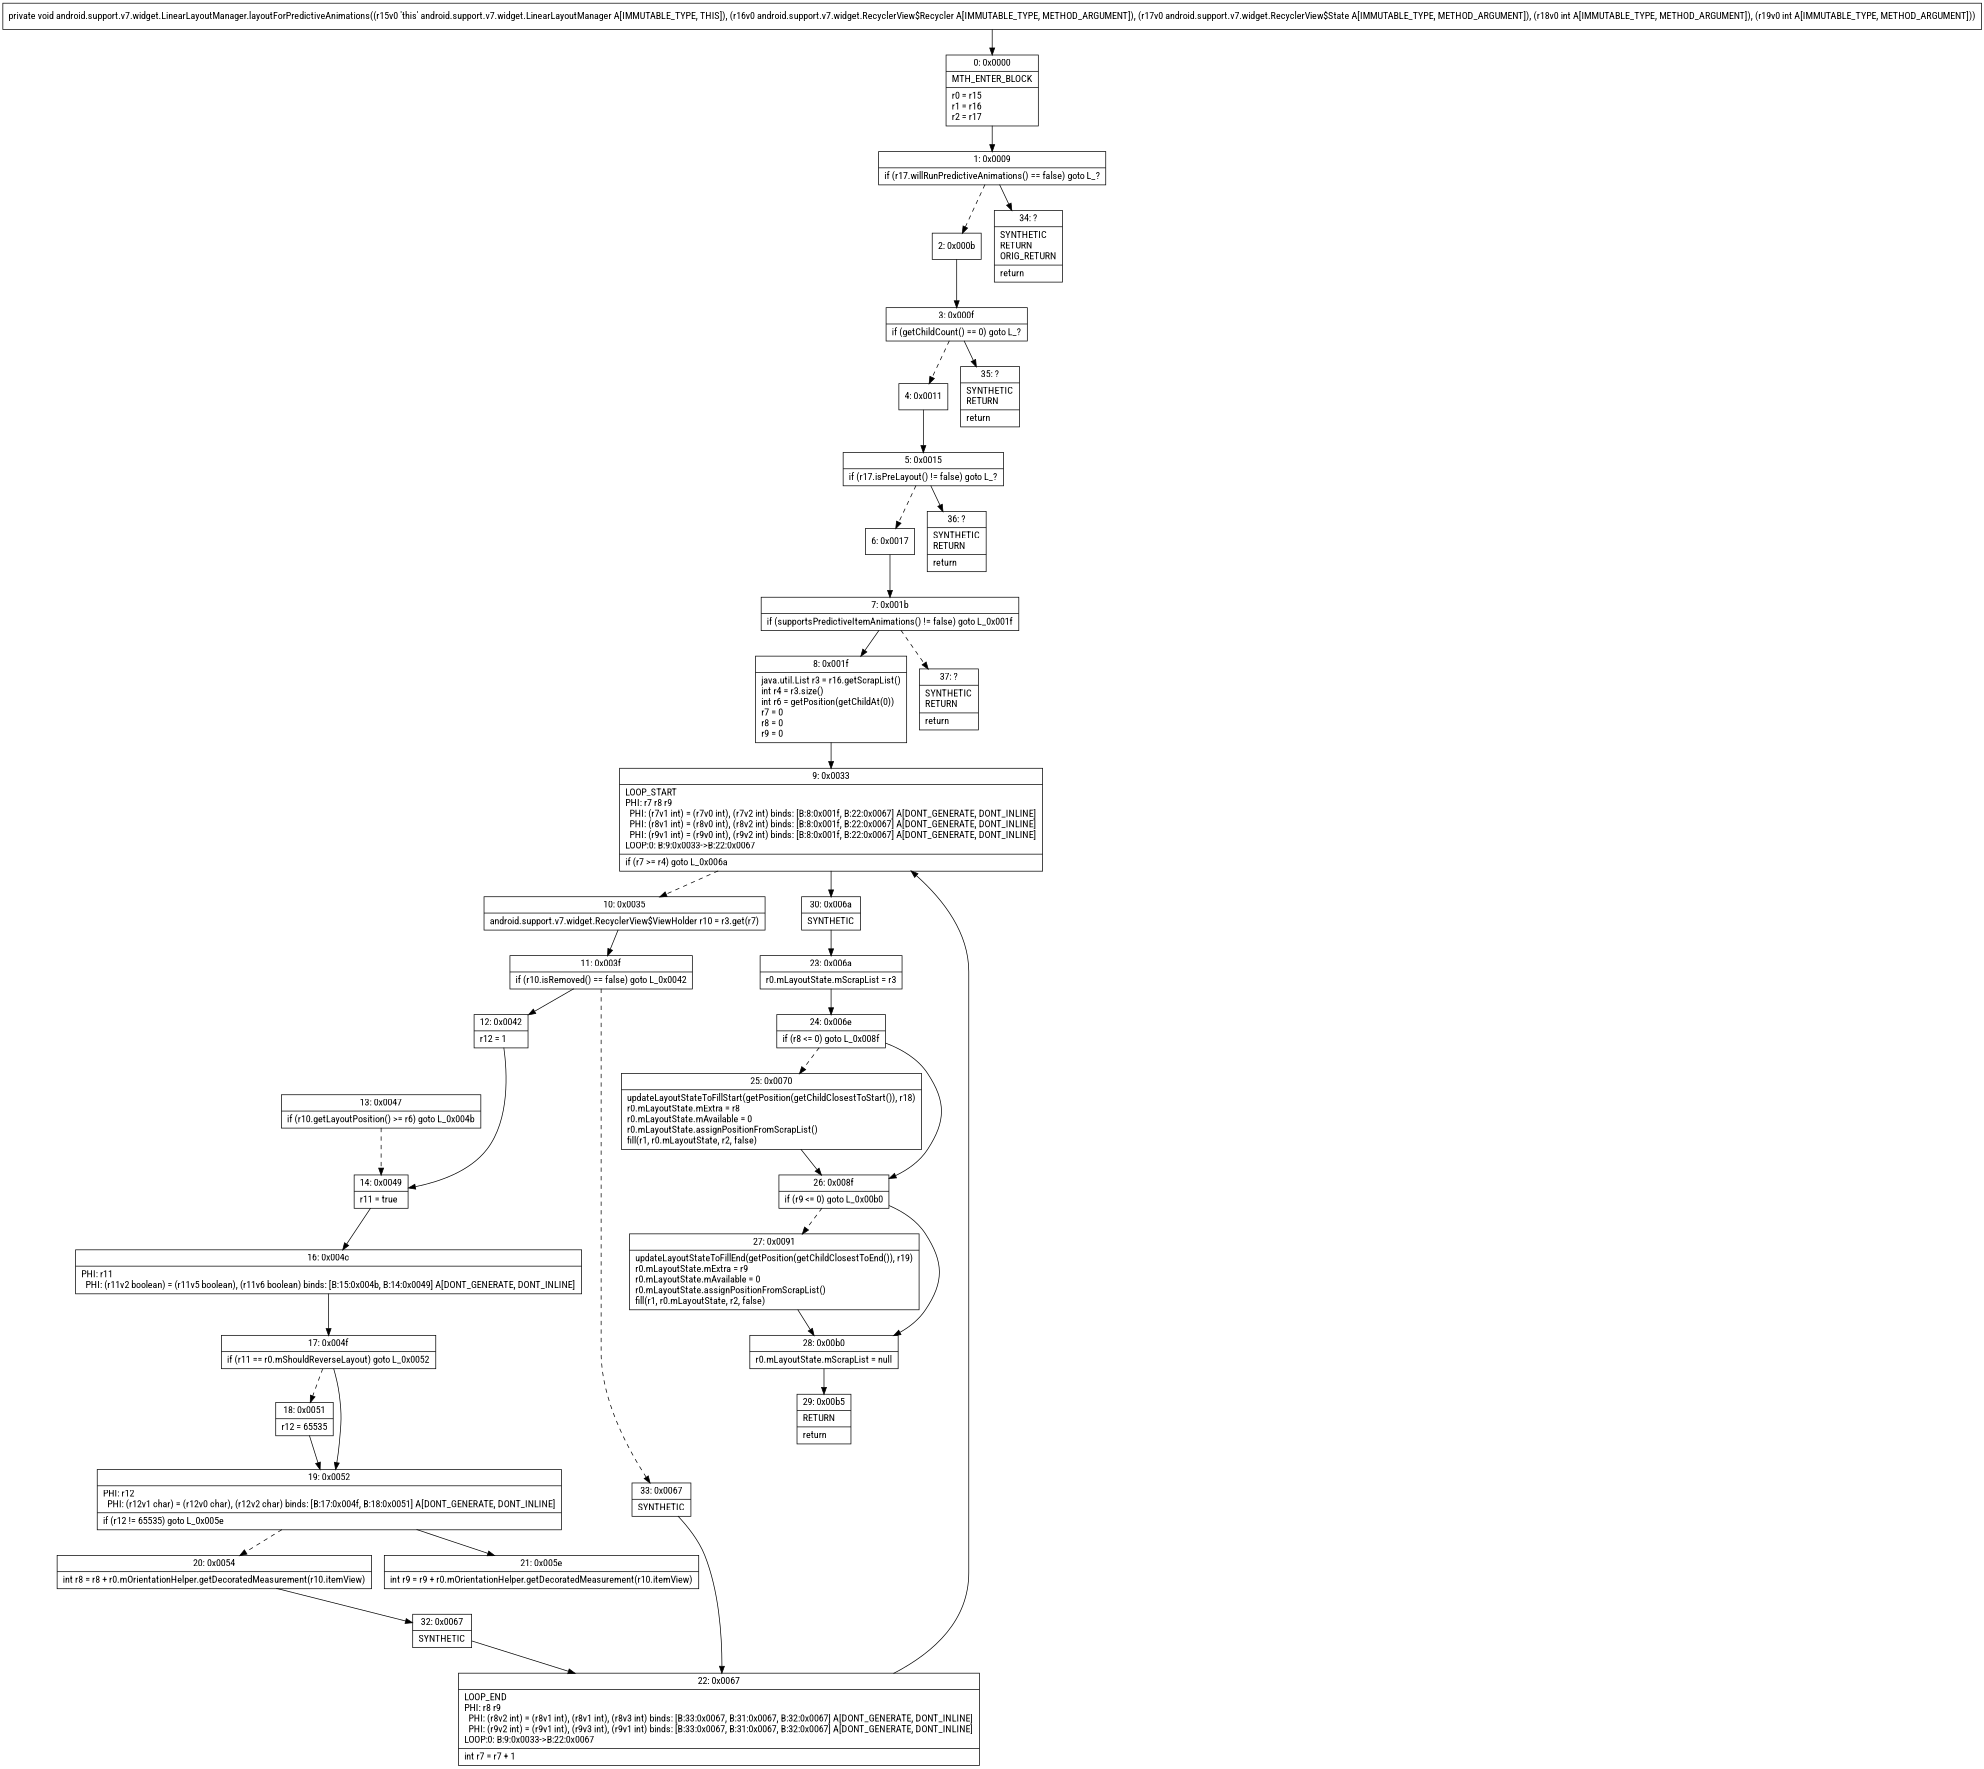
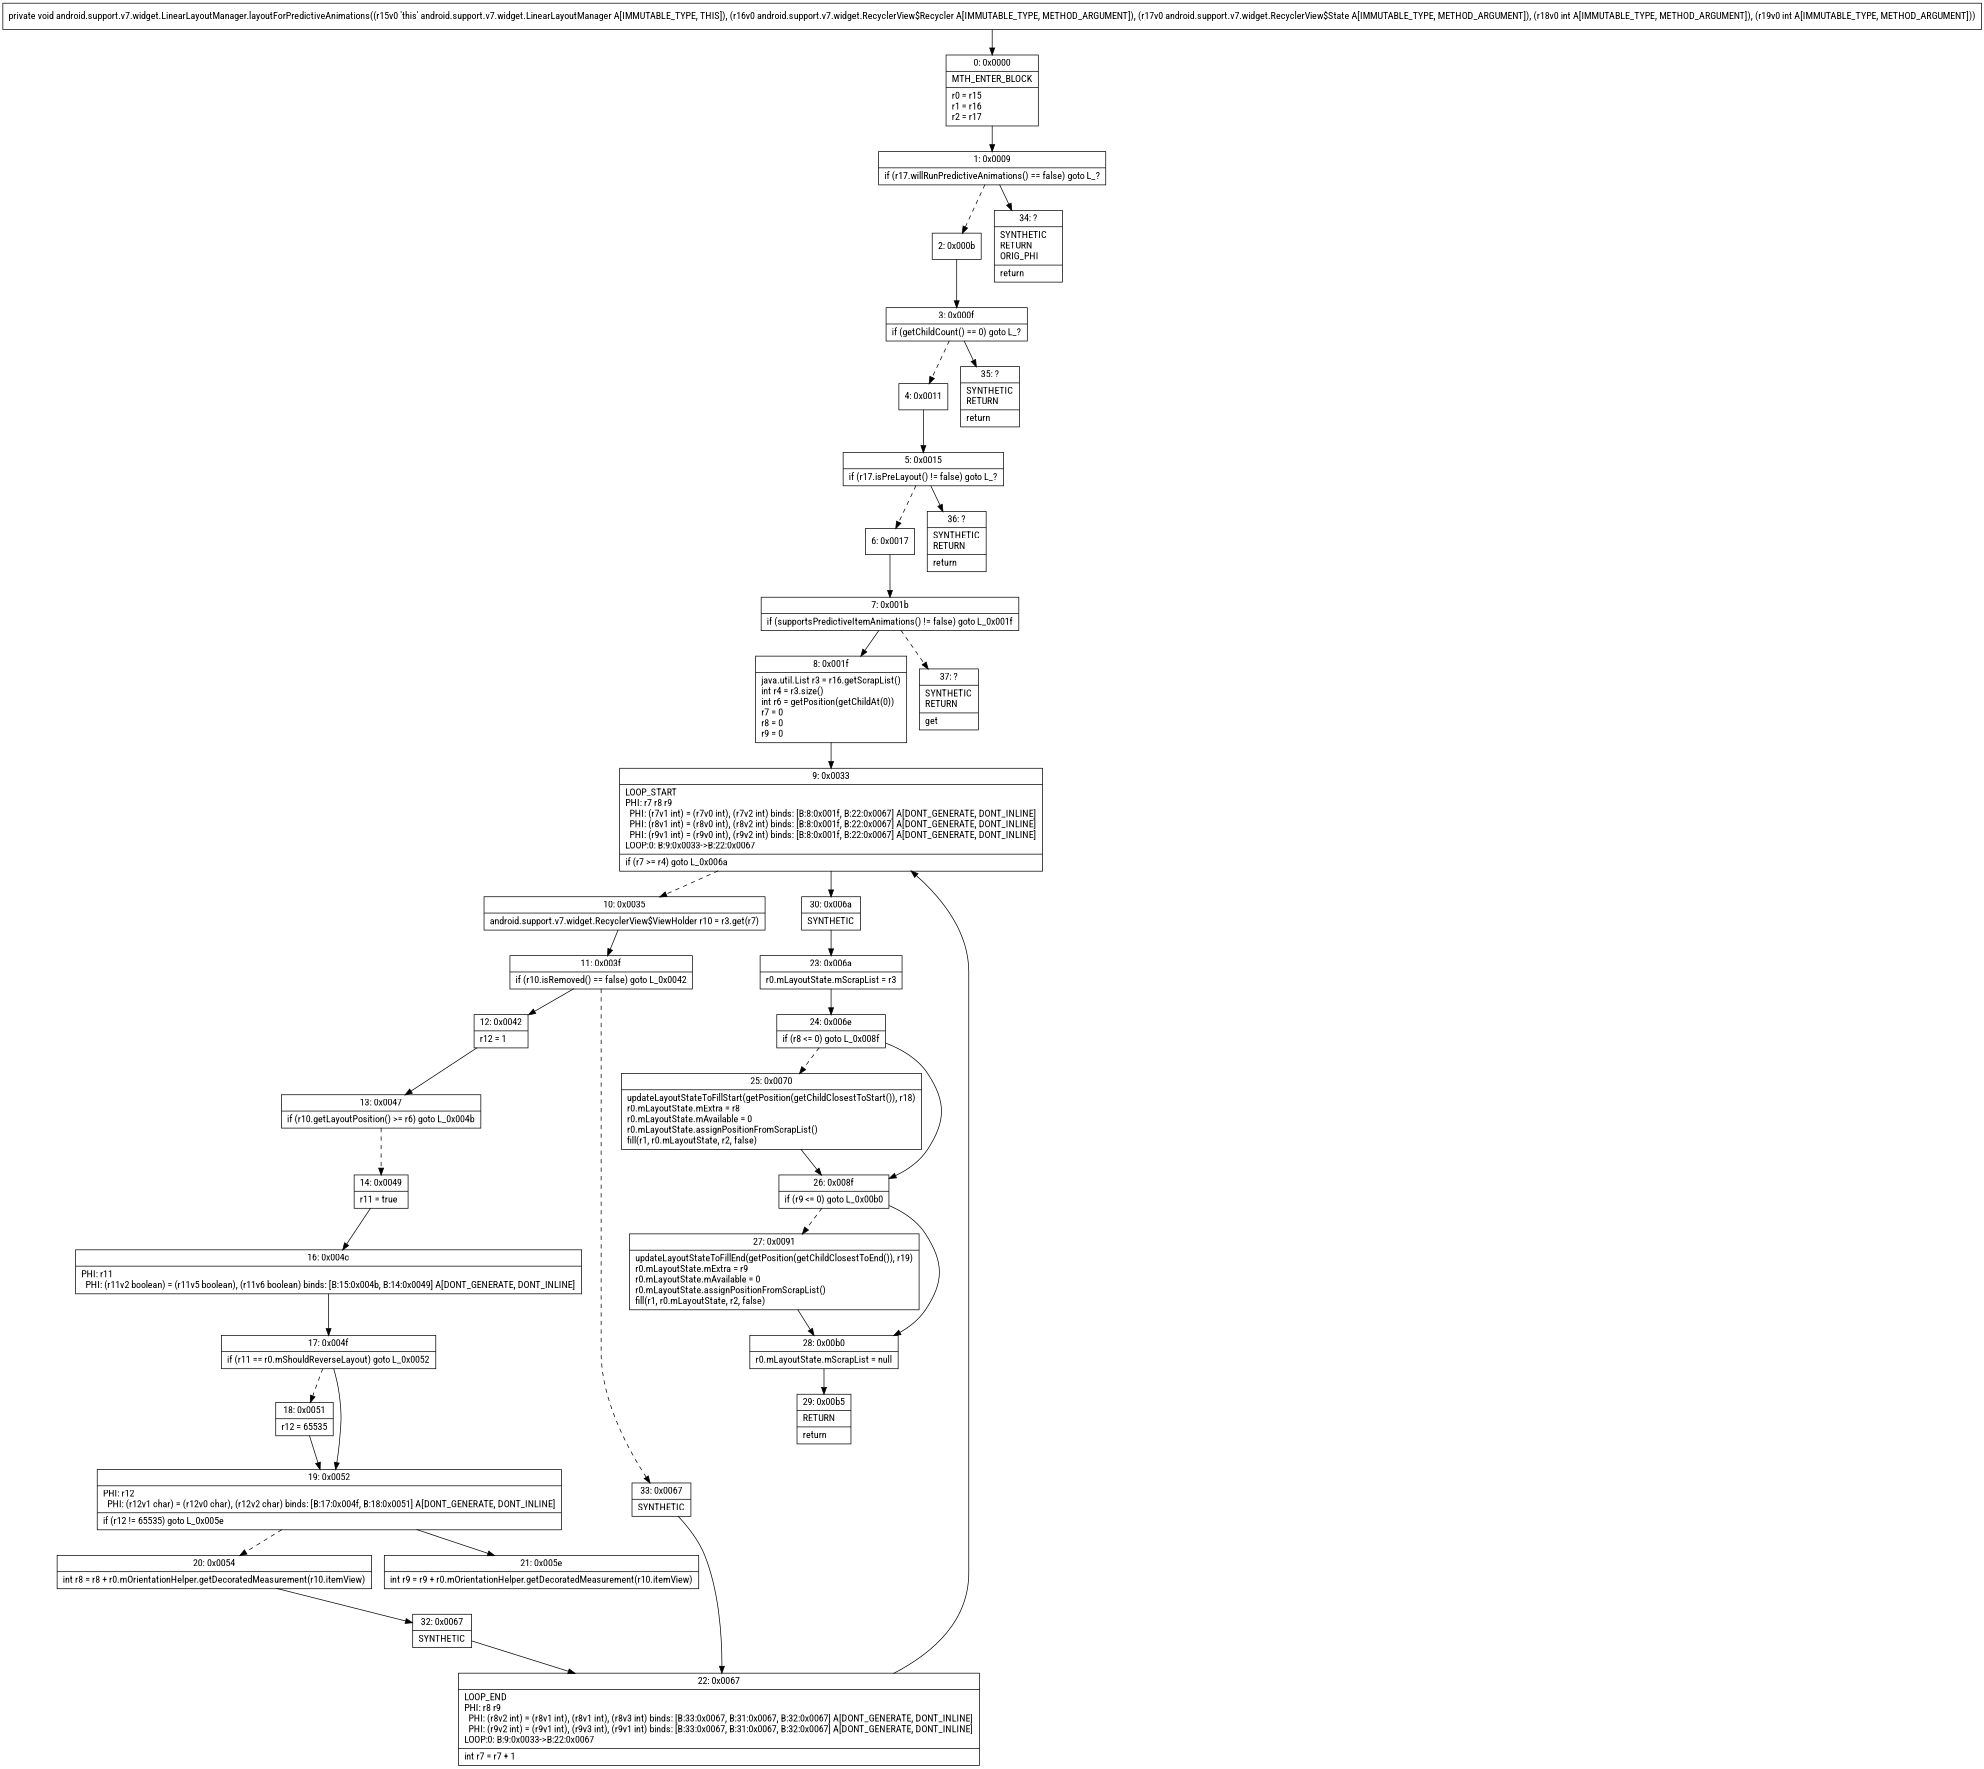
node "34: ?": text "ORIG_RETURN" -> "ORIG_PHI"
node "37: ?": text "return" -> "get"
edge "12: 0x0042" -> "14: 0x0049": now "12: 0x0042" -> "13: 0x0047"
